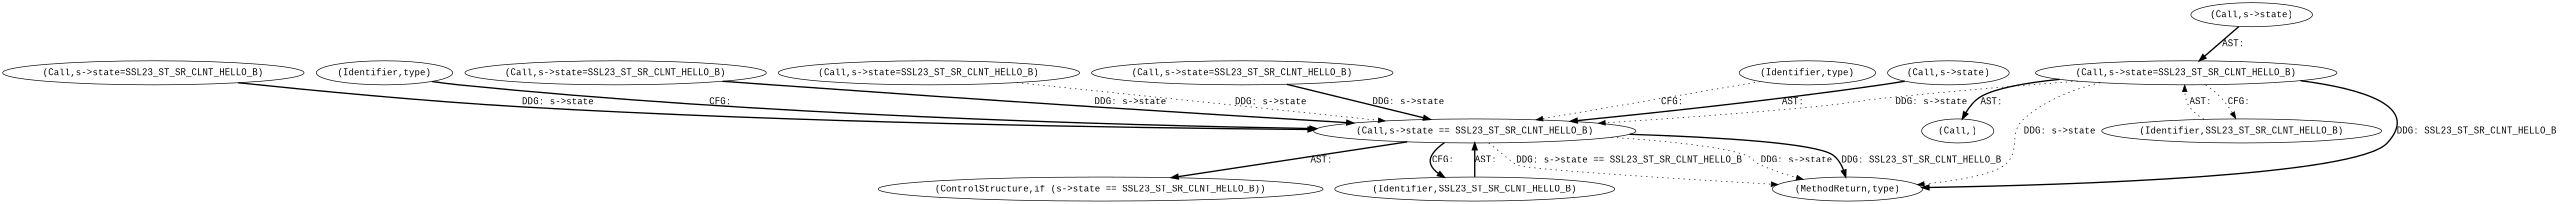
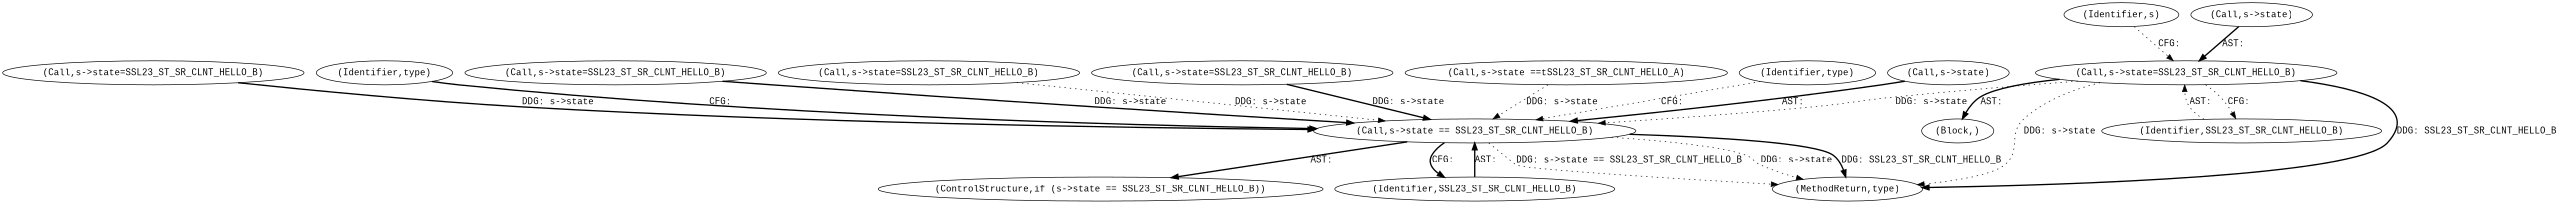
node "(Identifier,s)": added
node "(Call,s->state ==tSSL23_ST_SR_CLNT_HELLO_A)": added
node "(Call,)": label "(Call,)" -> "(Block,)"
